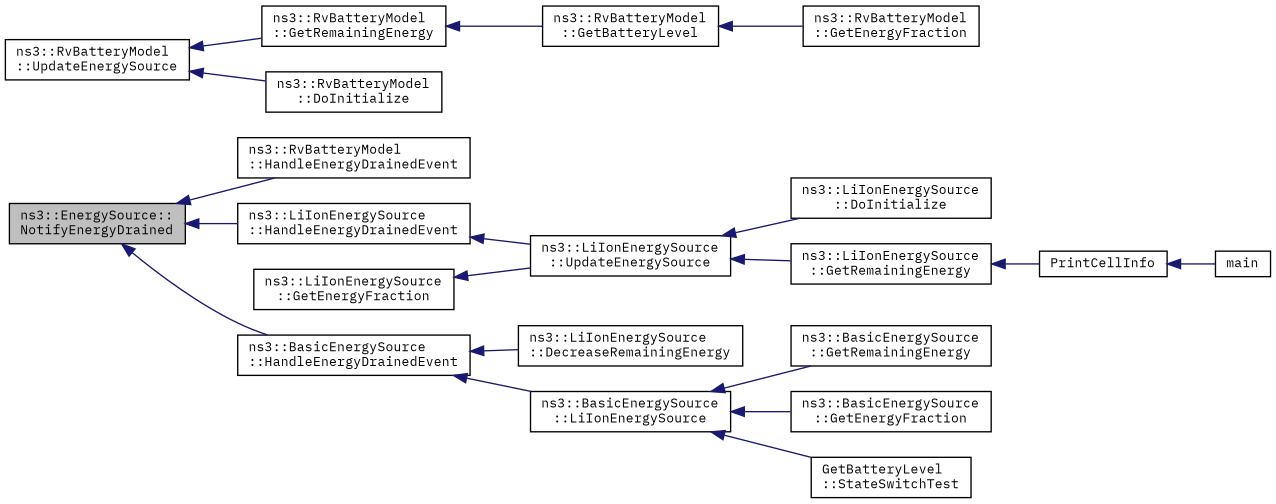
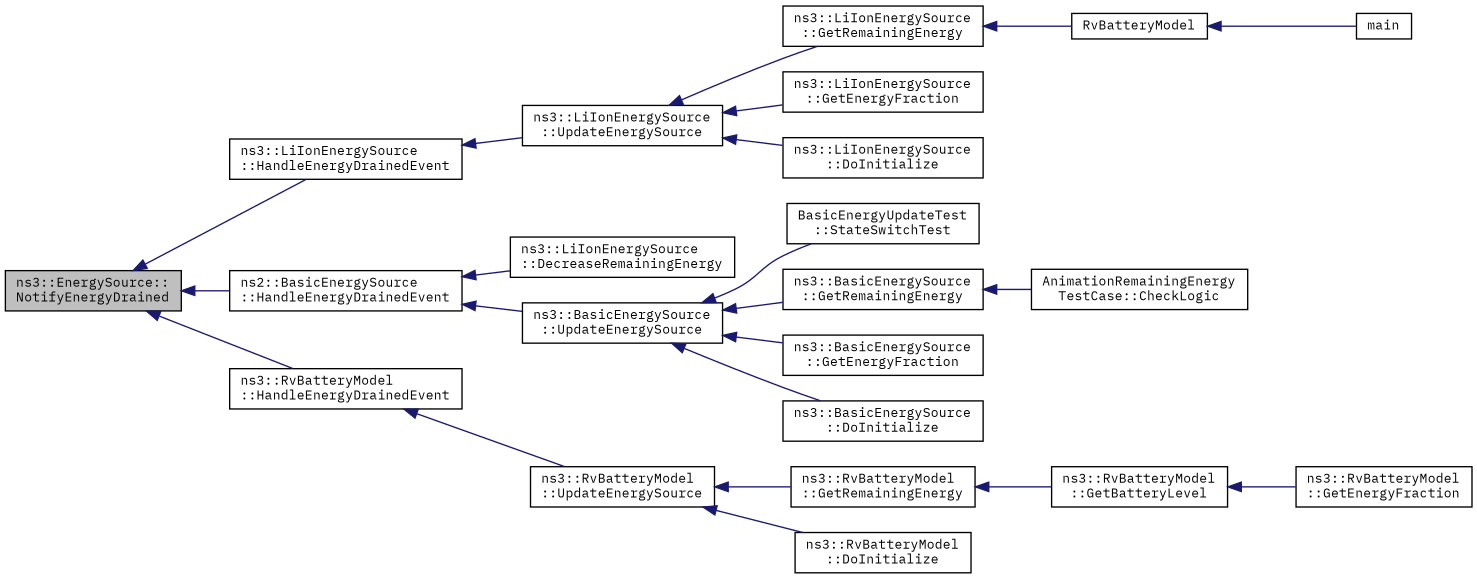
node "PrintCellInfo": label "PrintCellInfo" -> "RvBatteryModel"
edge "ns3::LiIonEnergySource ::UpdateEnergySource" -> "ns3::LiIonEnergySource ::GetEnergyFraction": reversed
node "AnimationRemainingEnergy TestCase::CheckLogic": added
node "ns3::BasicEnergySource ::HandleEnergyDrainedEvent": label "ns3::BasicEnergySource ::HandleEnergyDrainedEvent" -> "ns2::BasicEnergySource ::HandleEnergyDrainedEvent"
node "ns3::BasicEnergySource ::LiIonEnergySource": label "ns3::BasicEnergySource ::LiIonEnergySource" -> "ns3::BasicEnergySource ::UpdateEnergySource"
node "ns3::BasicEnergySource ::DoInitialize": added
edge "ns3::RvBatteryModel ::UpdateEnergySource" -> "ns3::RvBatteryModel ::HandleEnergyDrainedEvent": added
node "GetBatteryLevel ::StateSwitchTest": label "GetBatteryLevel ::StateSwitchTest" -> "BasicEnergyUpdateTest ::StateSwitchTest"
